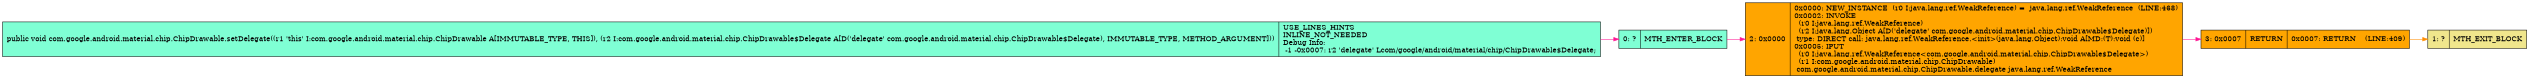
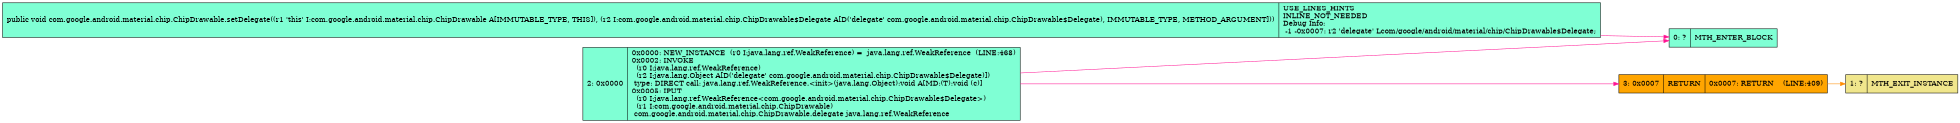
edge "0: ?" -> "2: 0x0000": reversed
node "2: 0x0000": fillcolor orange -> aquamarine
node "1: ?": text "MTH_EXIT_BLOCK" -> "MTH_EXIT_INSTANCE"
